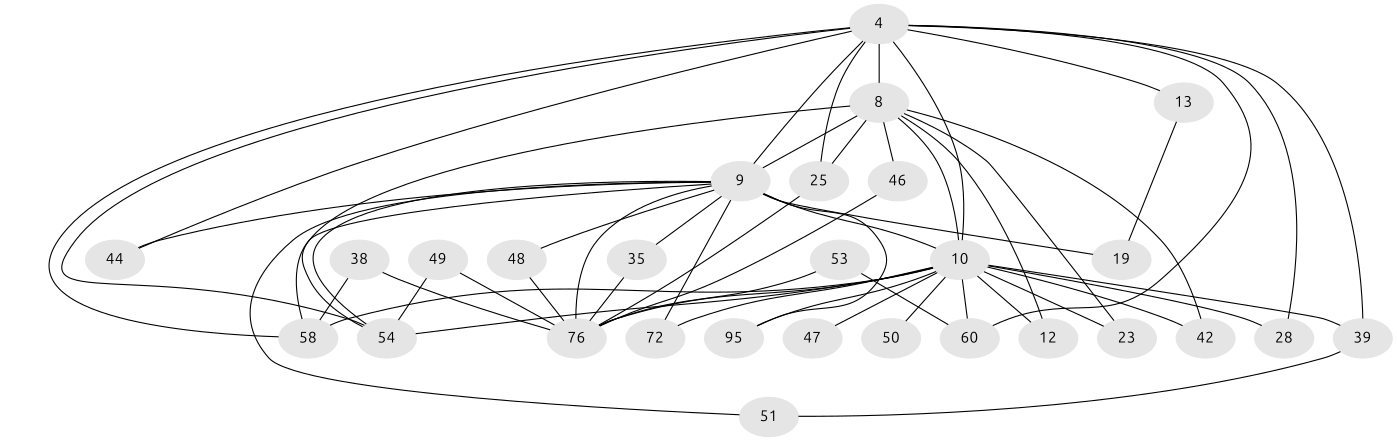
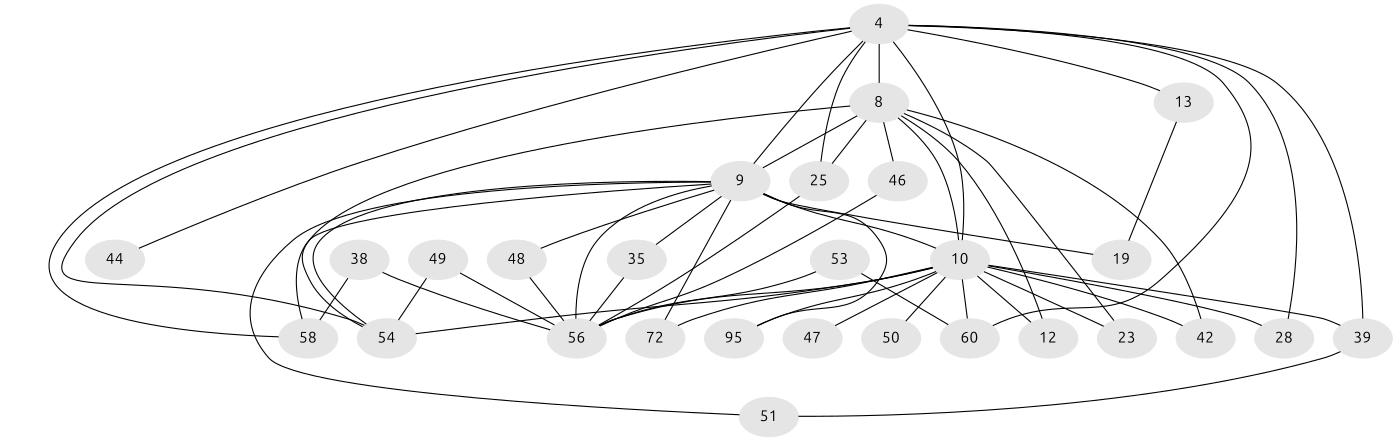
edge "9" -- "44": removed
edge "10" -- "58": removed
node "76": label "76" -> "56"
